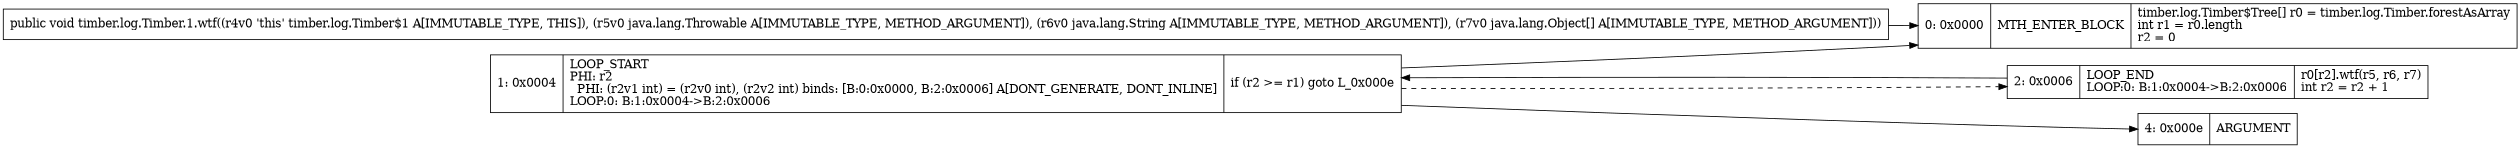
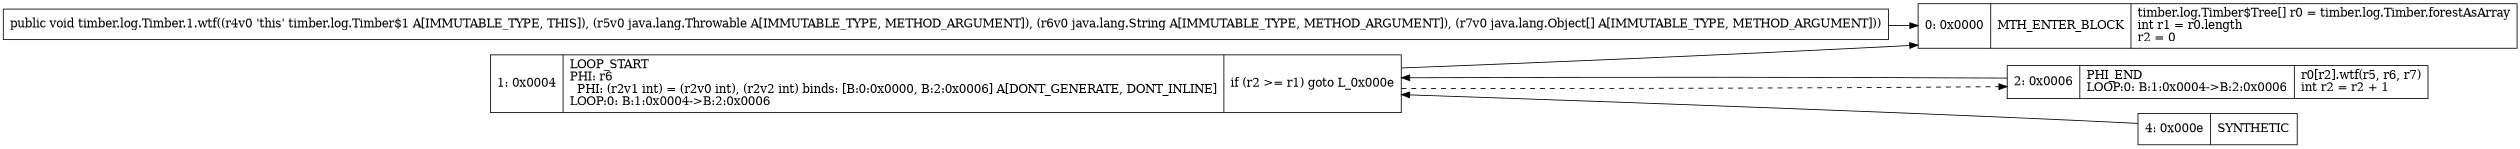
node "2: 0x0006": text "LOOP_END" -> "PHI_END"
node "1: 0x0004": text "PHI: r2" -> "PHI: r6"
edge "1: 0x0004" -> "4: 0x000e": reversed
node "4: 0x000e": text "ARGUMENT" -> "SYNTHETIC"
